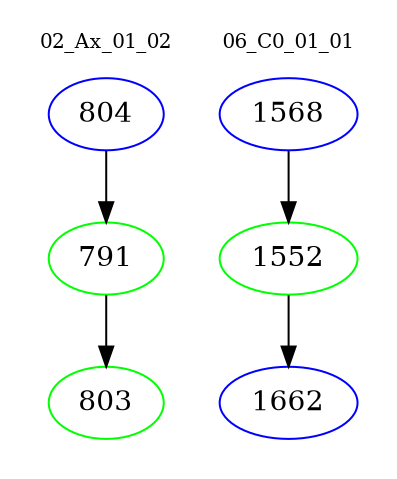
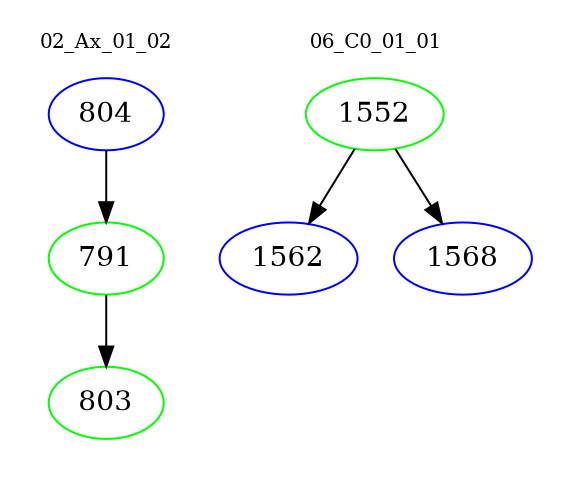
edge "1568" -> "1552": reversed
node "1662": label "1662" -> "1562"
